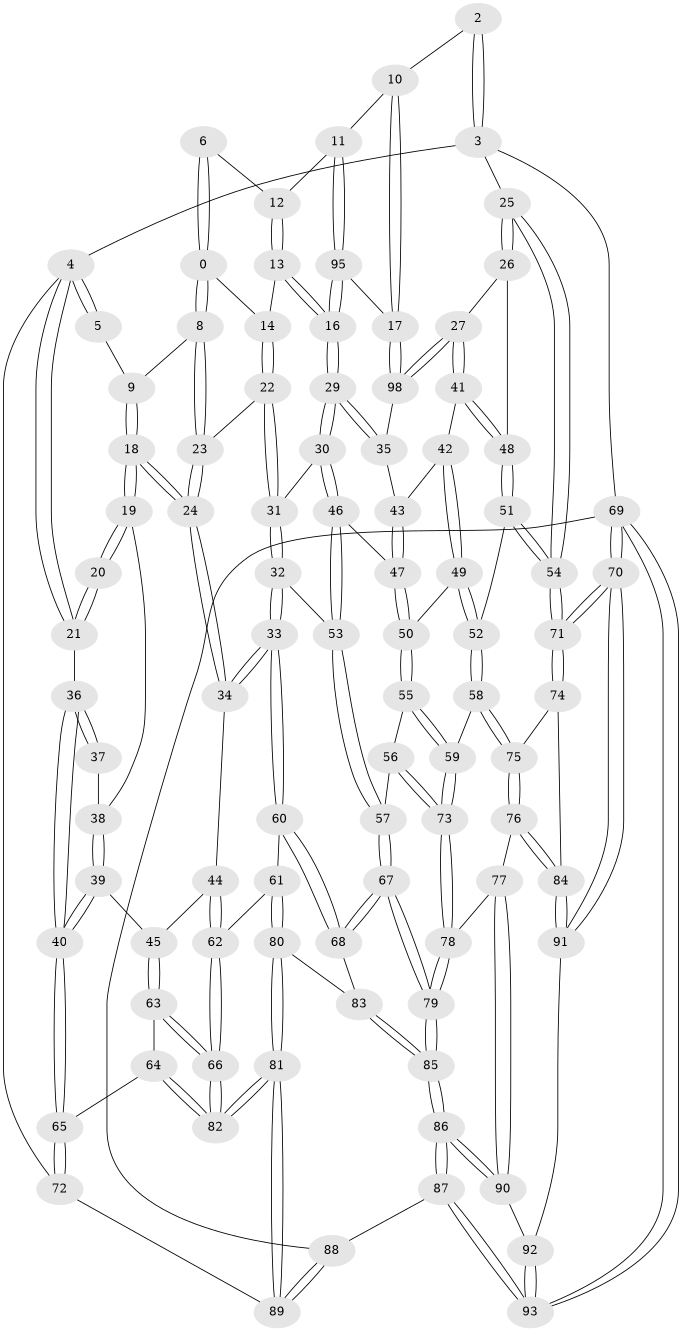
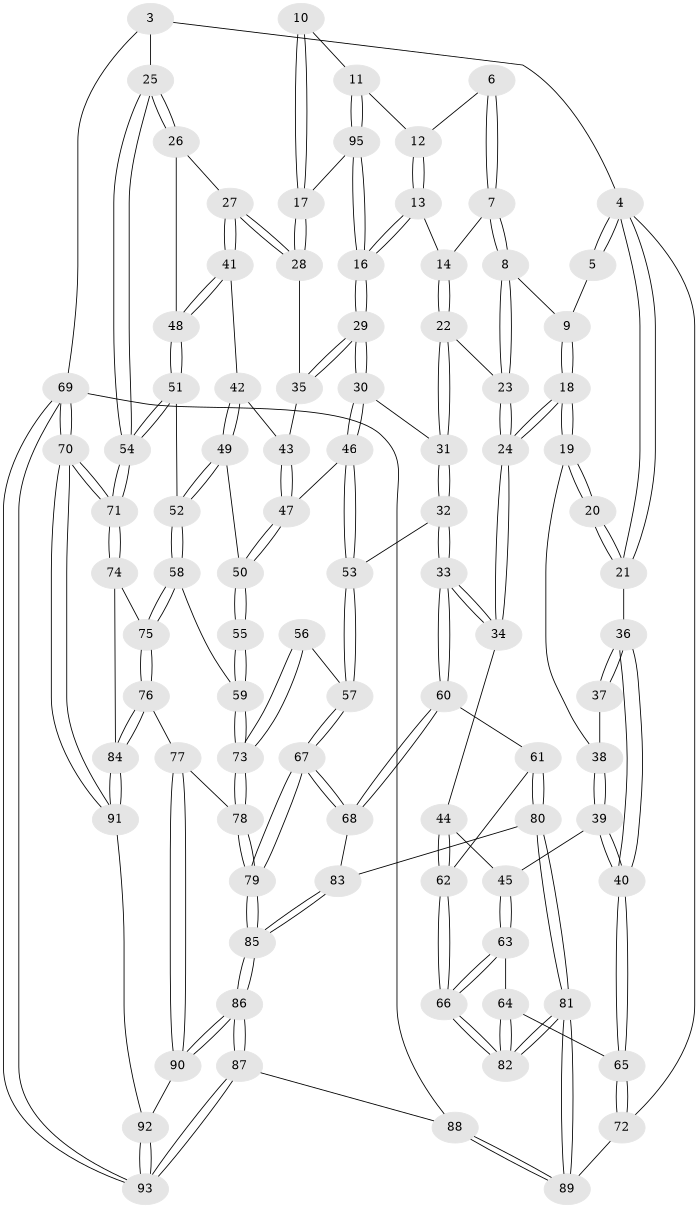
node "2": removed
node "0": label "0" -> "7"
node "98": label "98" -> "28"
edge "55" -- "56": removed
